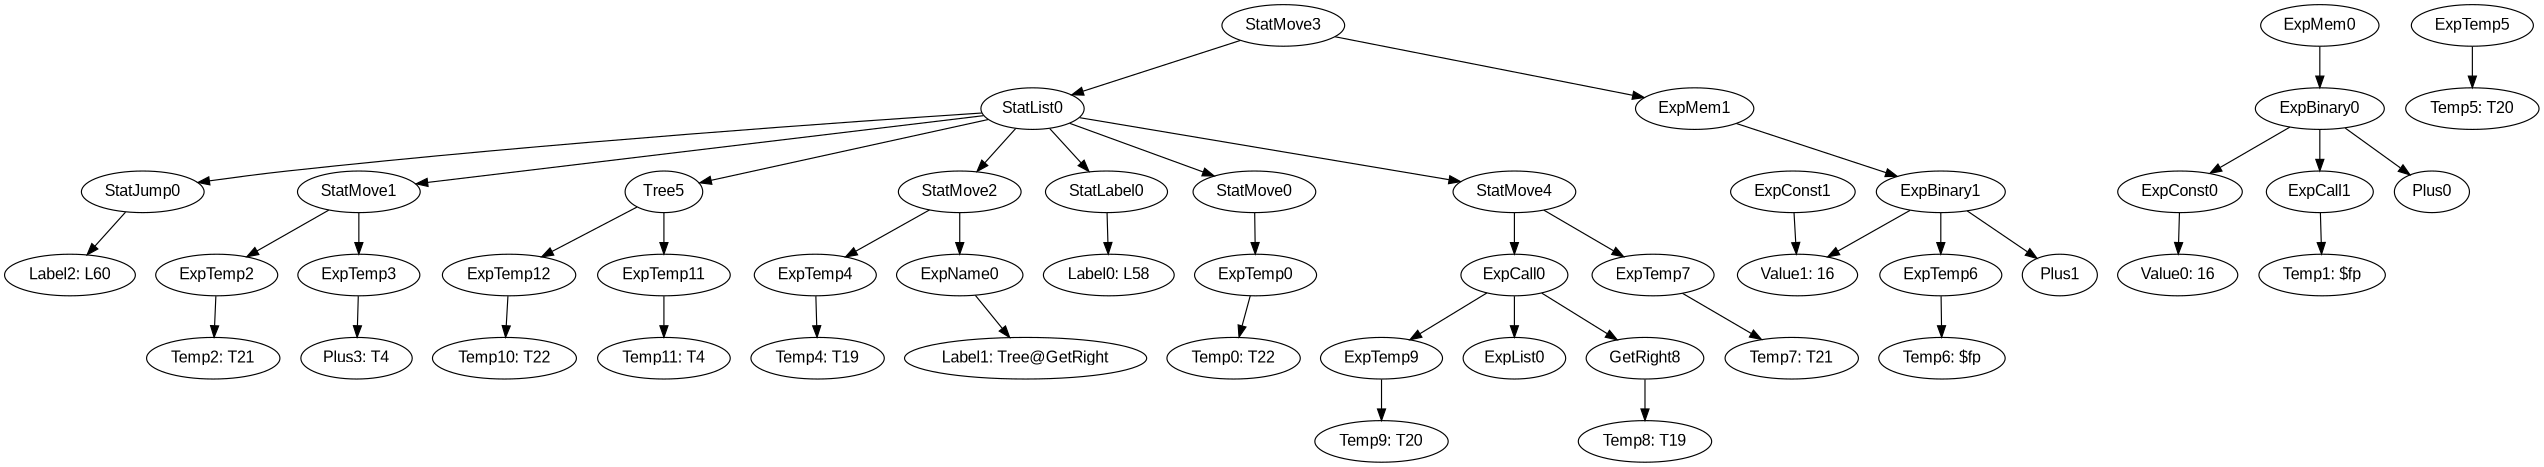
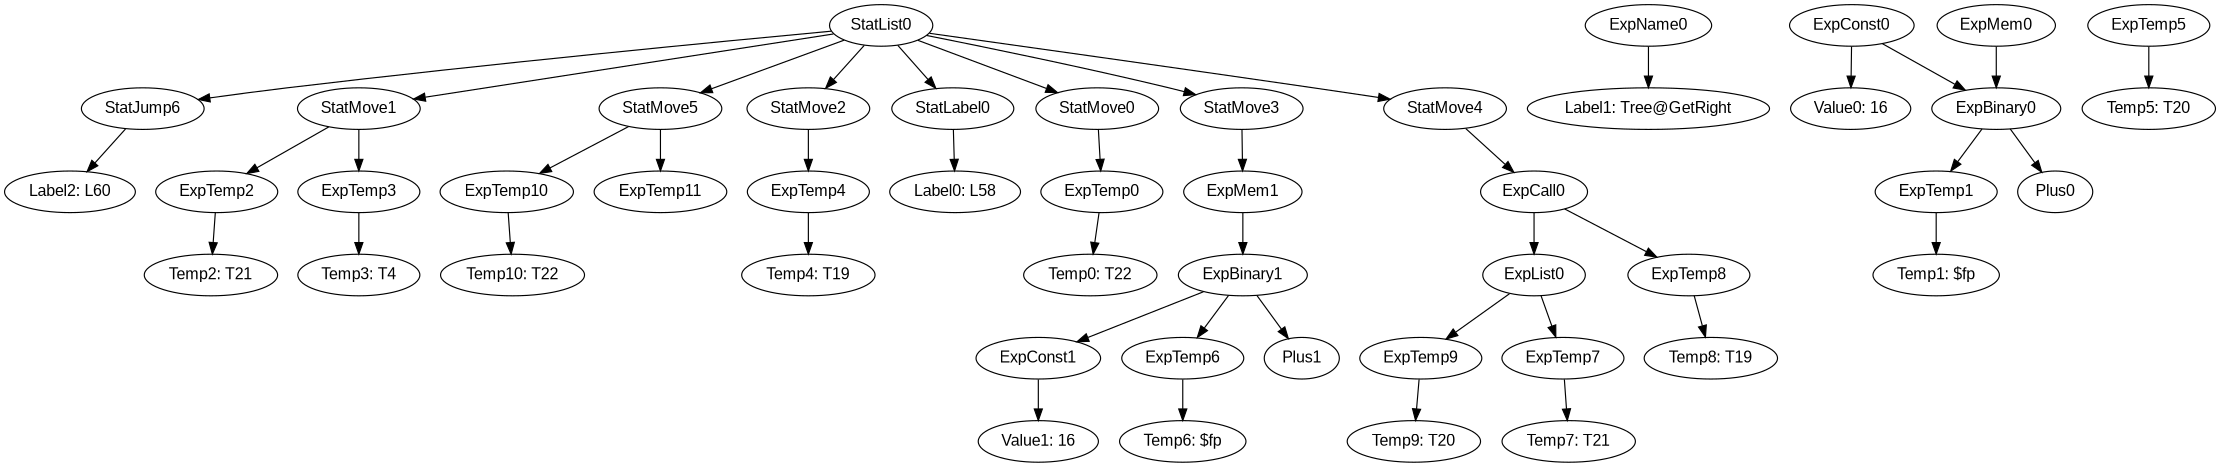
edge "StatMove3" -> "StatList0": reversed
edge "ExpBinary0" -> "ExpConst0": reversed
node "StatJump0": label "StatJump0" -> "StatJump6"
node "Tree5": label "Tree5" -> "StatMove5"
node "ExpCall1": label "ExpCall1" -> "ExpTemp1"
edge "StatMove2" -> "ExpName0": removed
edge "StatMove4" -> "ExpTemp7": now "ExpList0" -> "ExpTemp7"
edge "ExpBinary1" -> "Value1: 16": now "ExpBinary1" -> "ExpConst1"
node "ExpTemp12": label "ExpTemp12" -> "ExpTemp10"
edge "ExpCall0" -> "ExpTemp9": now "ExpList0" -> "ExpTemp9"
node "Plus3: T4": label "Plus3: T4" -> "Temp3: T4"
node "Temp11: T4": removed
node "GetRight8": label "GetRight8" -> "ExpTemp8"
